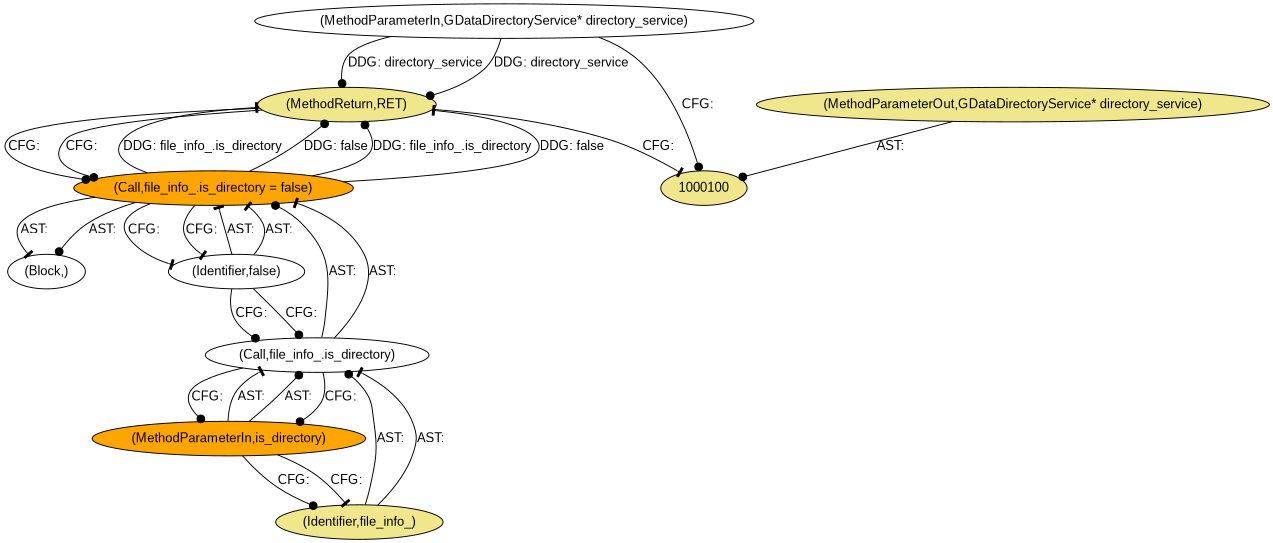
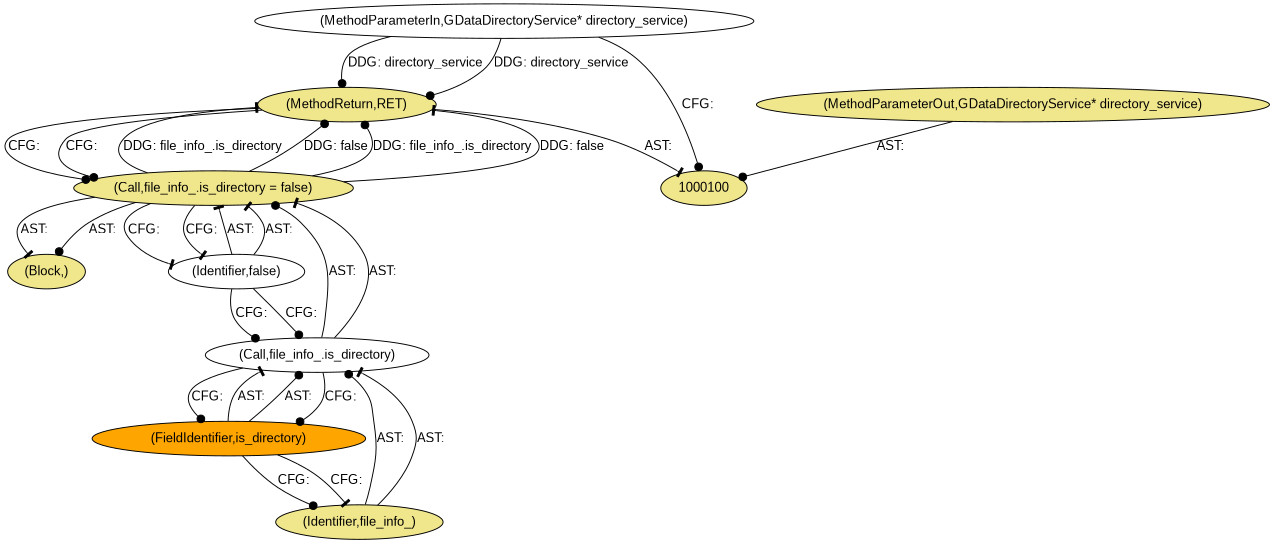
edge "(MethodReturn,RET)" -> "1000100": label "CFG: " -> "AST: "
node "(Call,file_info_.is_directory = false)": fillcolor orange -> khaki
node "(Block,)": fillcolor white -> khaki
node "(MethodParameterIn,is_directory)": label "(MethodParameterIn,is_directory)" -> "(FieldIdentifier,is_directory)"
